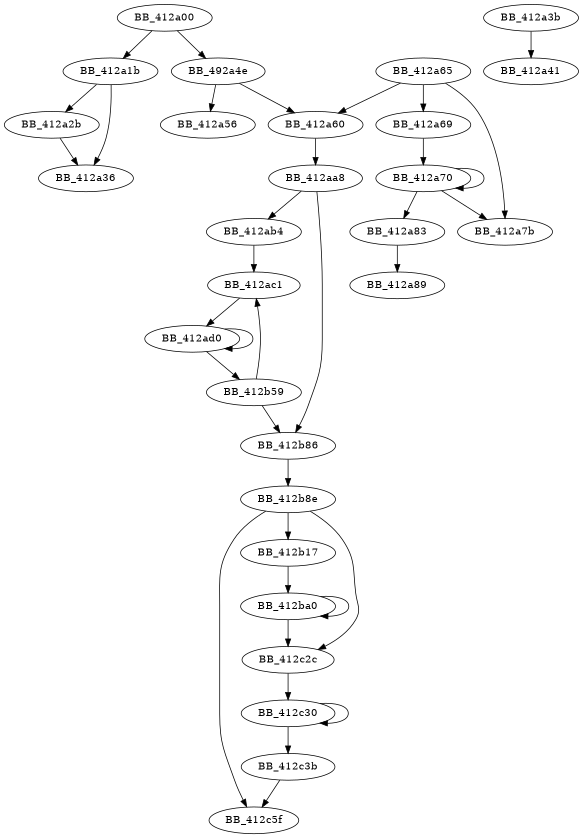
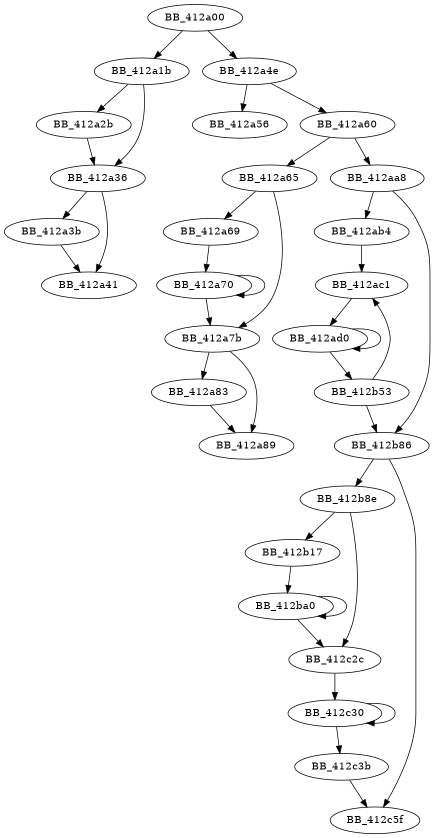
node "BB_492a4e": label "BB_492a4e" -> "BB_412a4e"
edge "BB_412a65" -> "BB_412a60": reversed
edge "BB_412a36" -> "BB_412a3b": added
edge "BB_412a70" -> "BB_412a83": now "BB_412a7b" -> "BB_412a83"
edge "BB_412a36" -> "BB_412a41": added
edge "BB_412a7b" -> "BB_412a89": added
node "BB_412b59": label "BB_412b59" -> "BB_412b53"
edge "BB_412b8e" -> "BB_412c5f": now "BB_412b86" -> "BB_412c5f"
